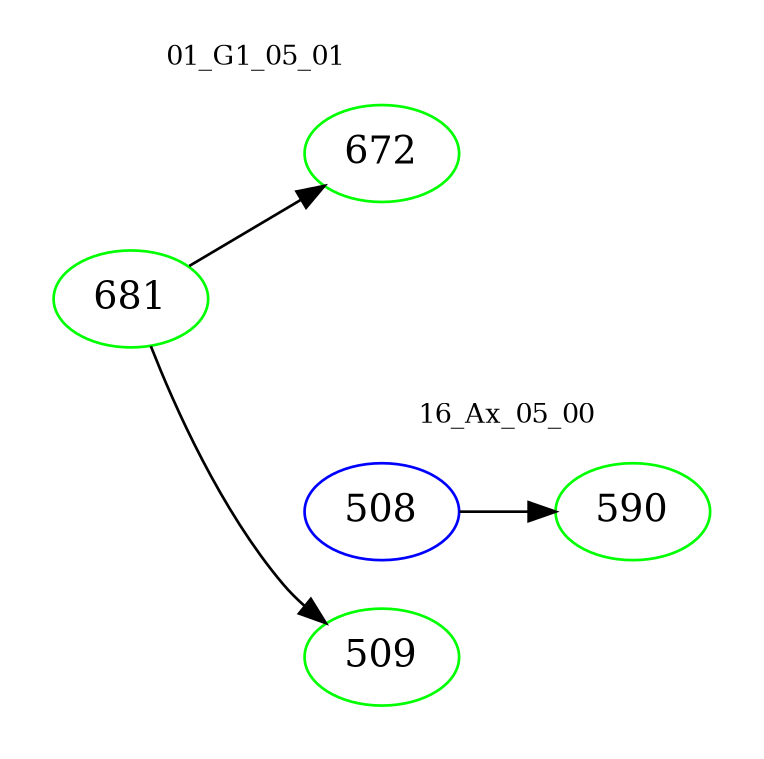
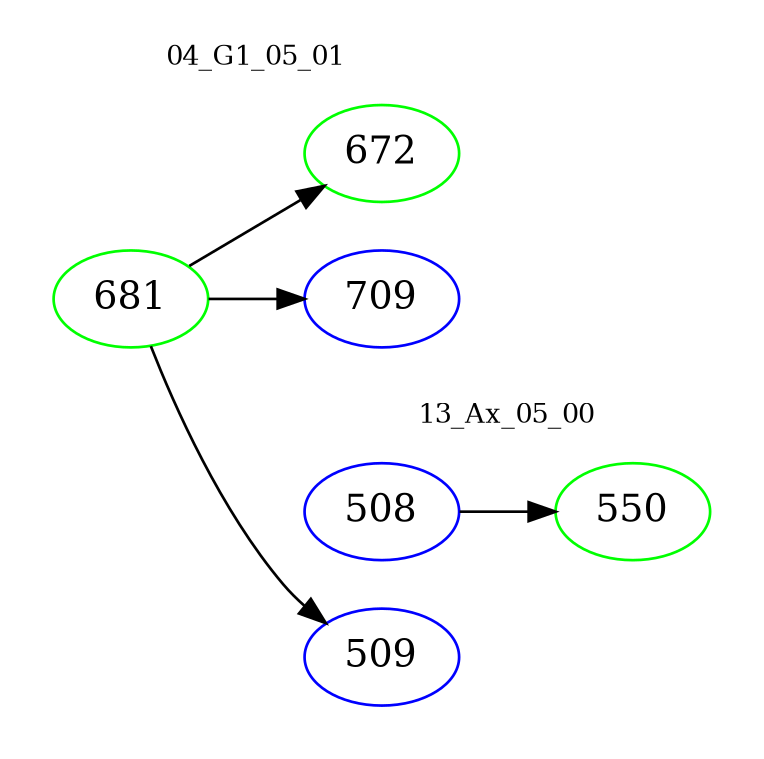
cluster "01_G1_05_01": label "01_G1_05_01" -> "04_G1_05_01"
node "709": added
cluster "16_Ax_05_00": label "16_Ax_05_00" -> "13_Ax_05_00"
node "590": label "590" -> "550"
node "509": color green -> blue
